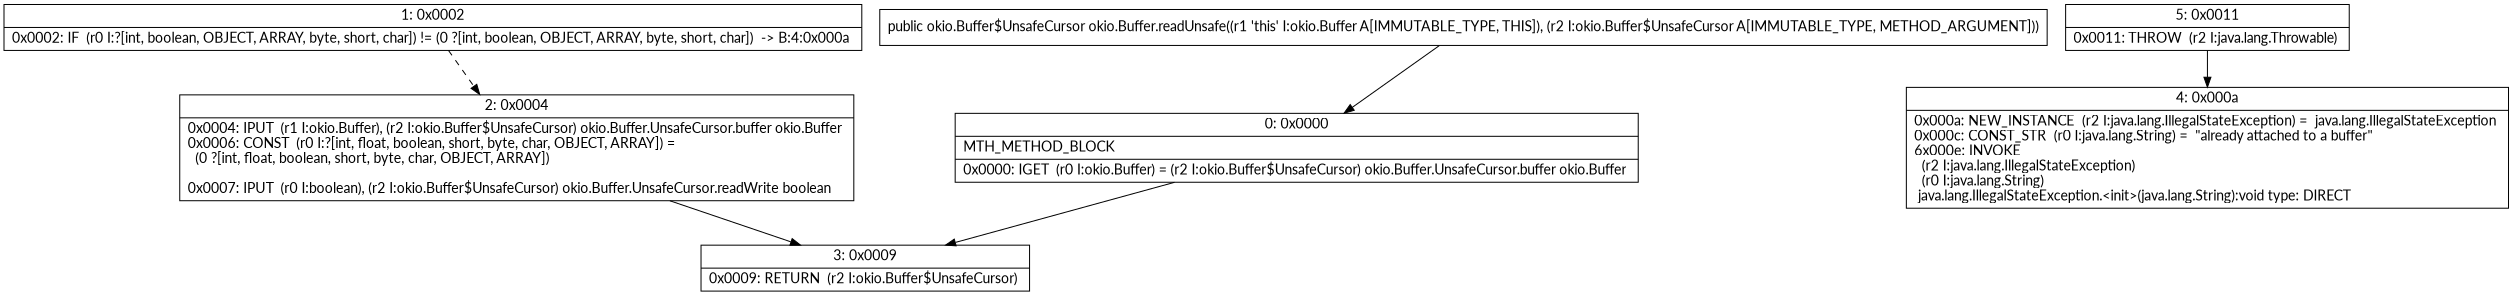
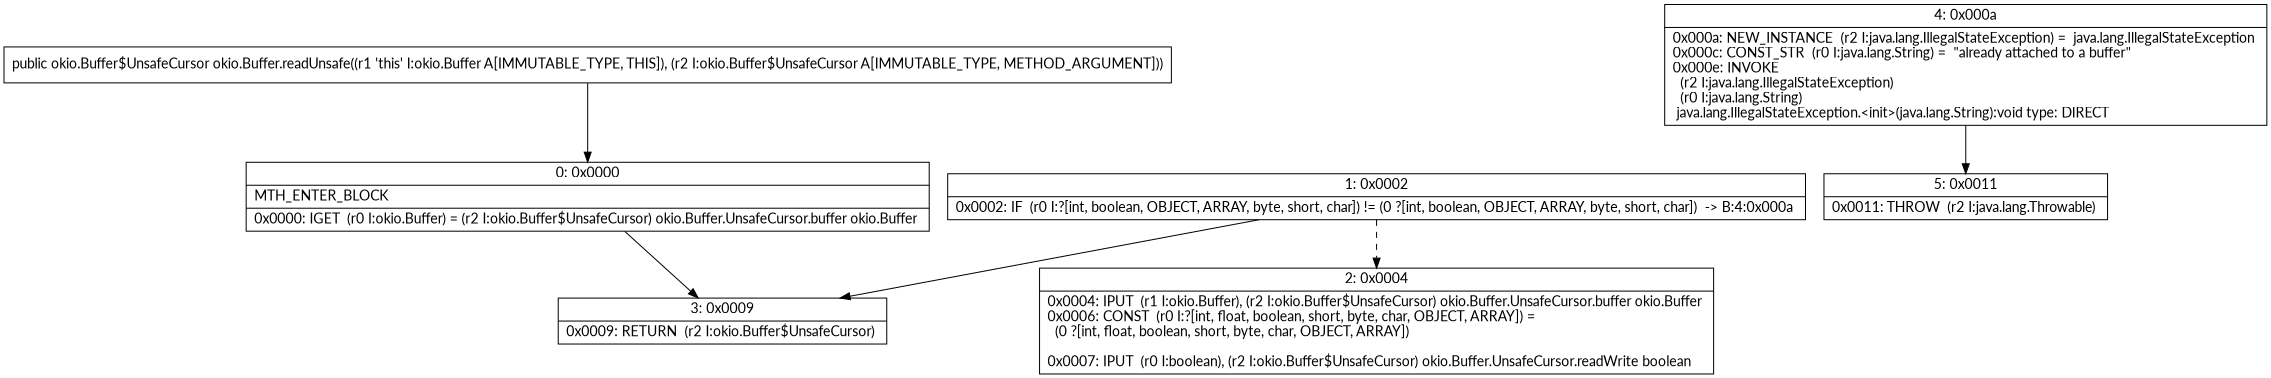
edge "5: 0x0011" -> "4: 0x000a": reversed
node "0: 0x0000": text "MTH_METHOD_BLOCK" -> "MTH_ENTER_BLOCK"
node "4: 0x000a": text "6x000e: INVOKE" -> "0x000e: INVOKE"
edge "2: 0x0004" -> "3: 0x0009": now "1: 0x0002" -> "3: 0x0009"
